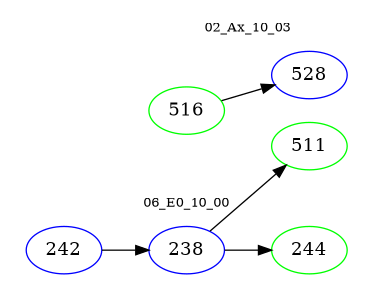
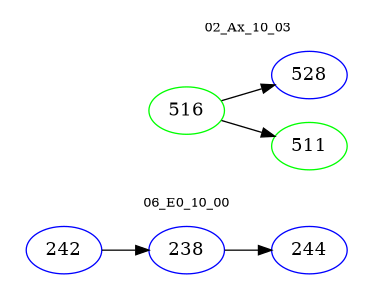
edge "238" -> "511": now "516" -> "511"
node "244": color green -> blue
